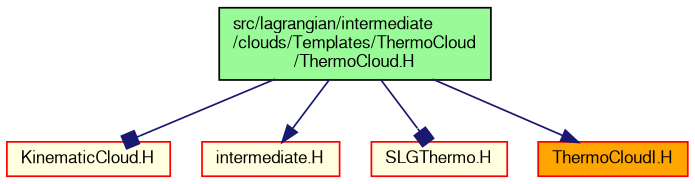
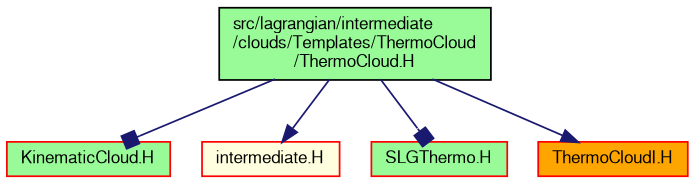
node "KinematicCloud.H": fillcolor lightyellow -> palegreen
node "SLGThermo.H": fillcolor lightyellow -> palegreen
